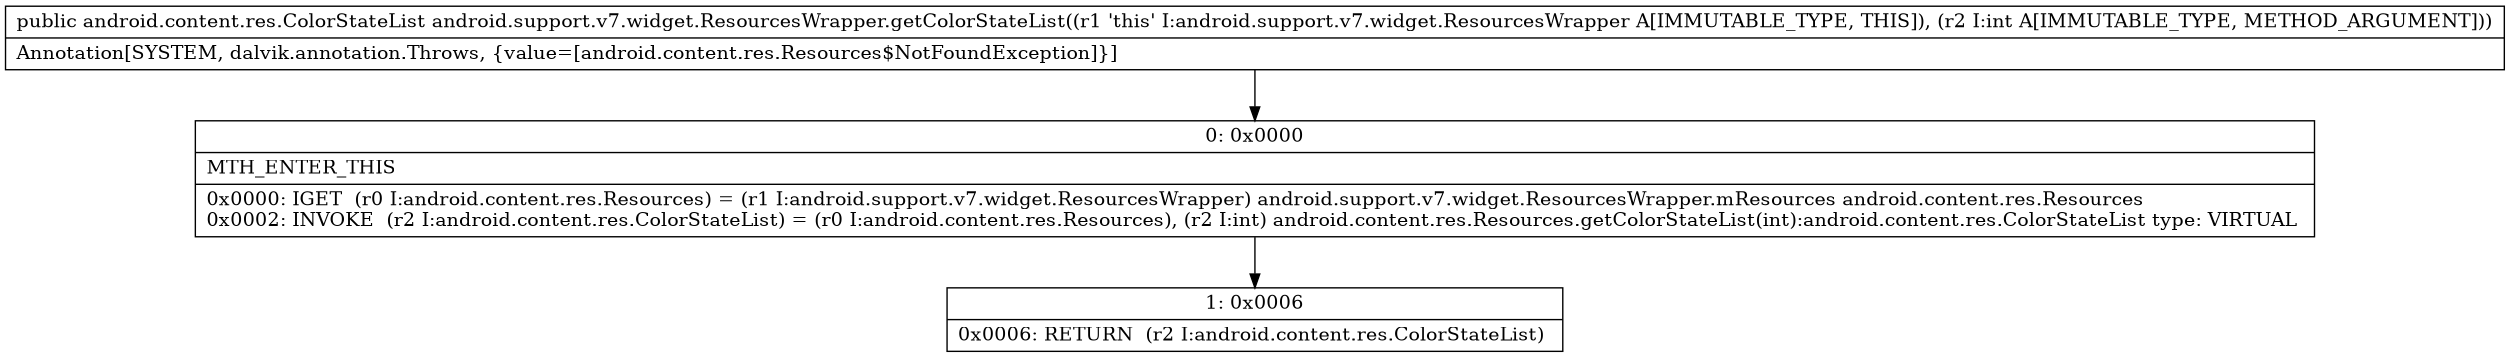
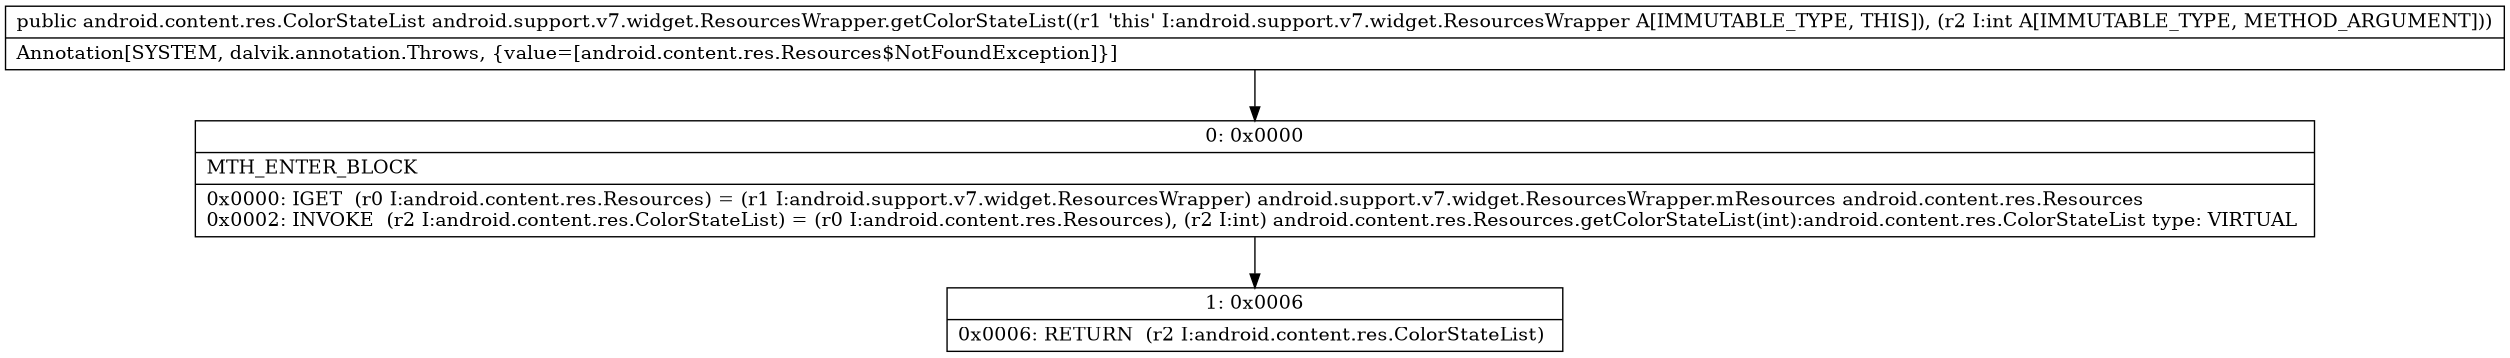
node "0: 0x0000": text "MTH_ENTER_THIS" -> "MTH_ENTER_BLOCK"
